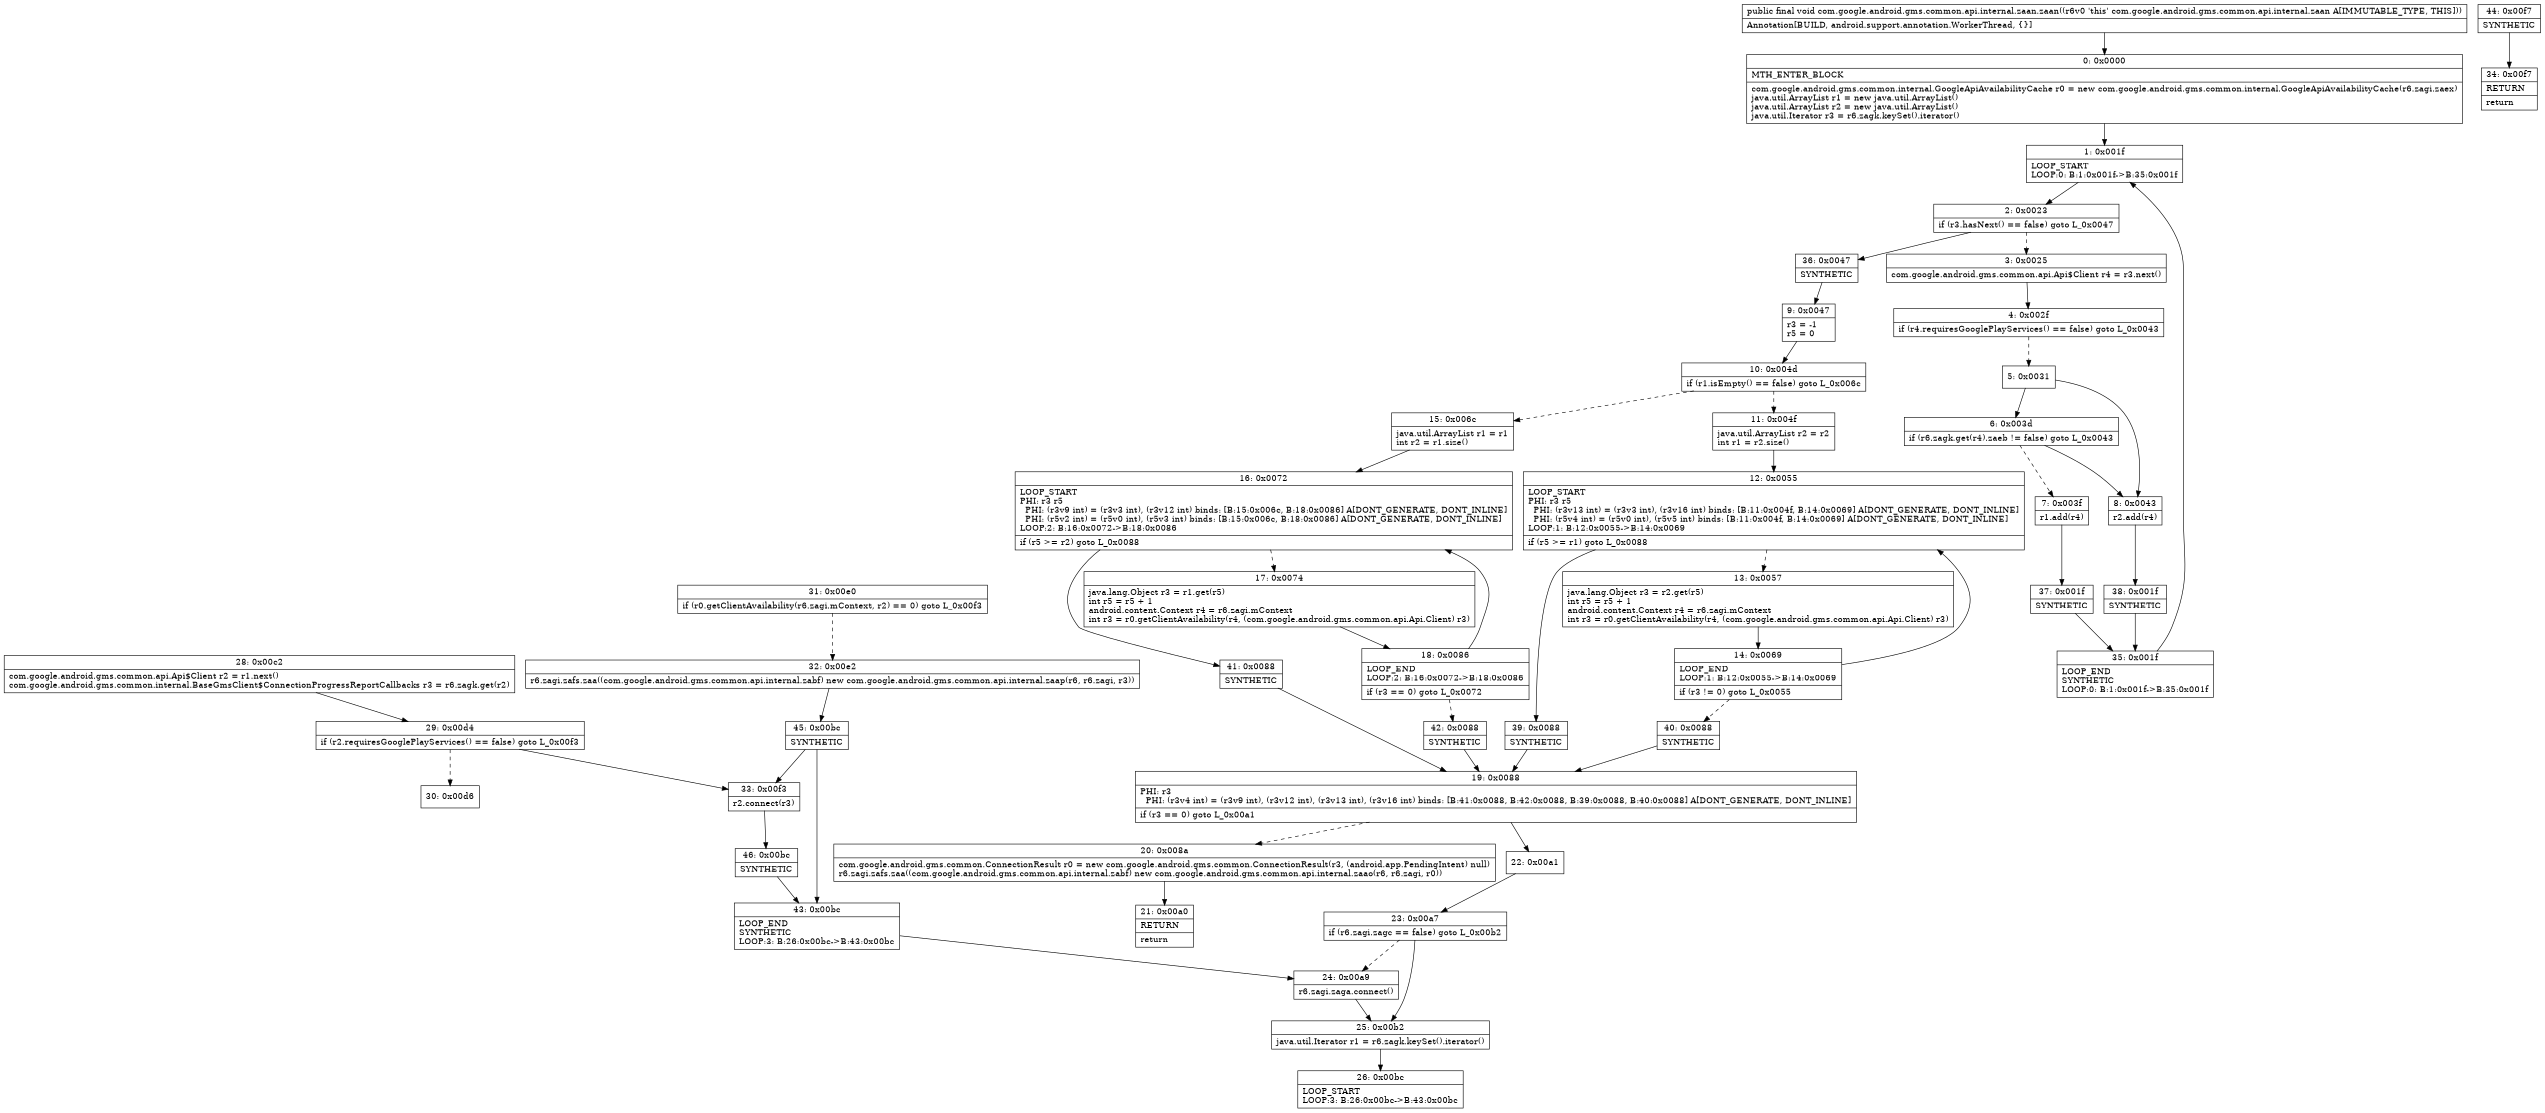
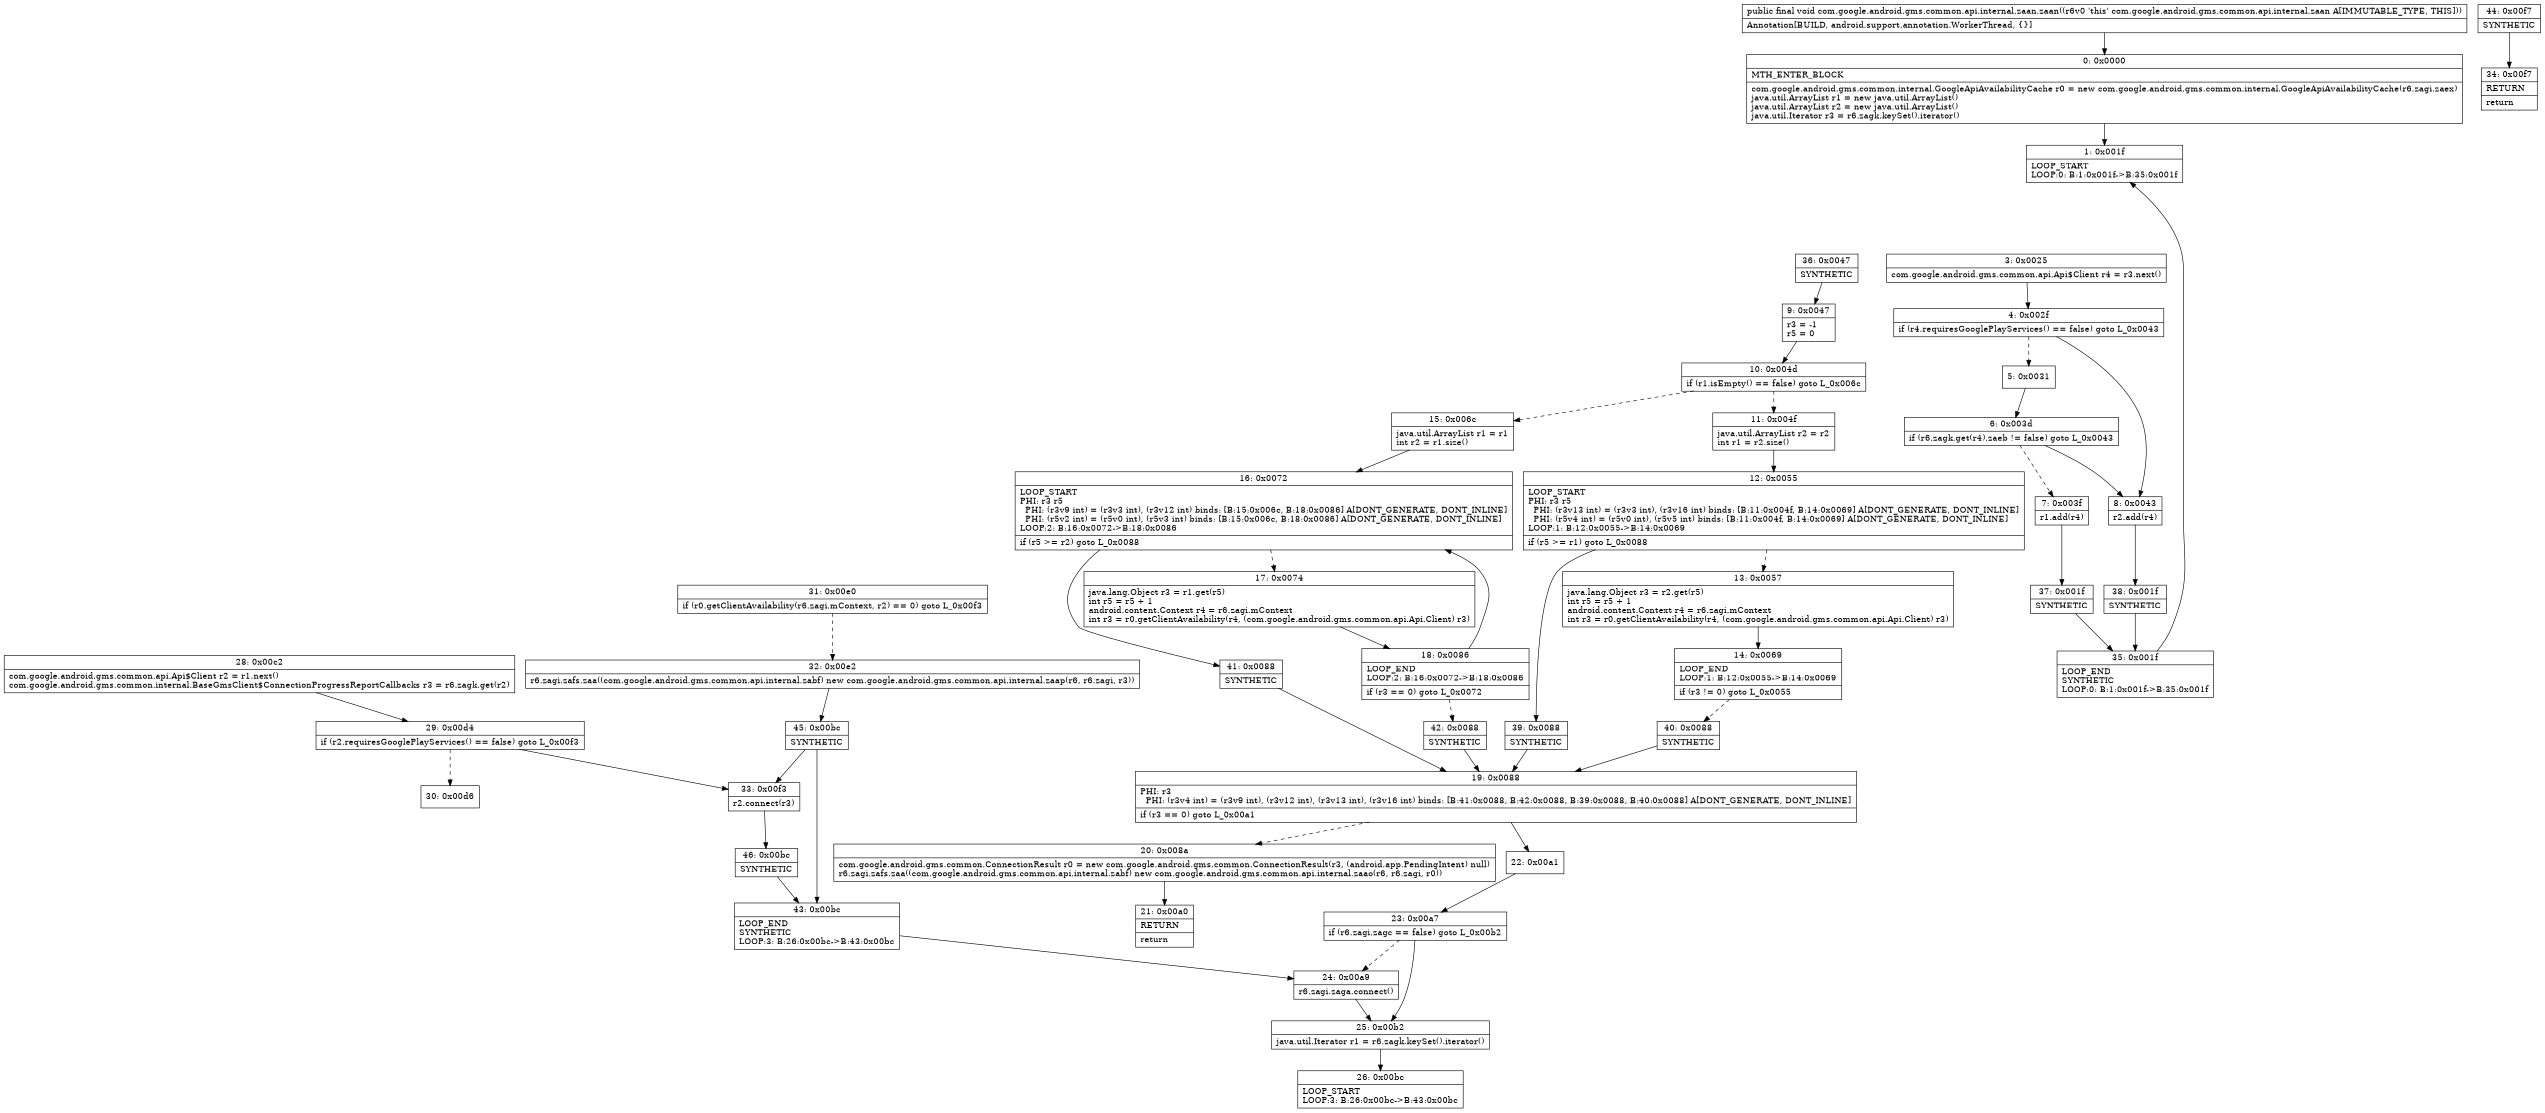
node "2: 0x0023": removed
edge "5: 0x0031" -> "8: 0x0043": now "4: 0x002f" -> "8: 0x0043"
edge "14: 0x0069" -> "12: 0x0055": removed
